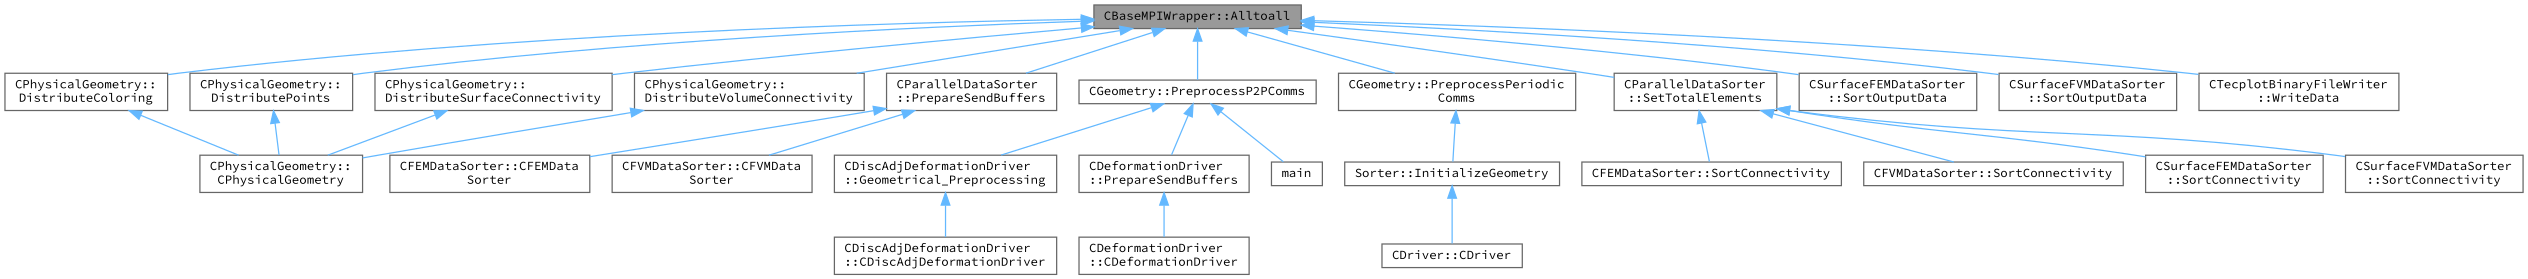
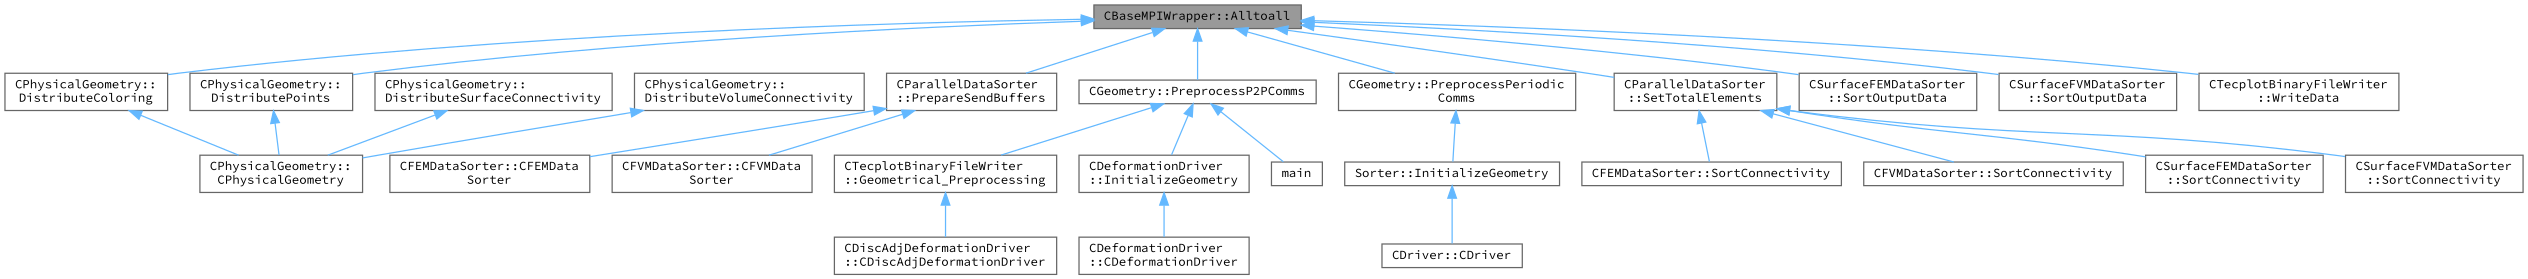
edge "CPhysicalGeometry:: DistributeSurfaceConnectivity" -> "CBaseMPIWrapper::Alltoall": removed
edge "CPhysicalGeometry:: DistributeVolumeConnectivity" -> "CBaseMPIWrapper::Alltoall": removed
node "CDiscAdjDeformationDriver ::Geometrical_Preprocessing": label "CDiscAdjDeformationDriver ::Geometrical_Preprocessing" -> "CTecplotBinaryFileWriter ::Geometrical_Preprocessing"
node "CDeformationDriver ::PrepareSendBuffers": label "CDeformationDriver ::PrepareSendBuffers" -> "CDeformationDriver ::InitializeGeometry"
